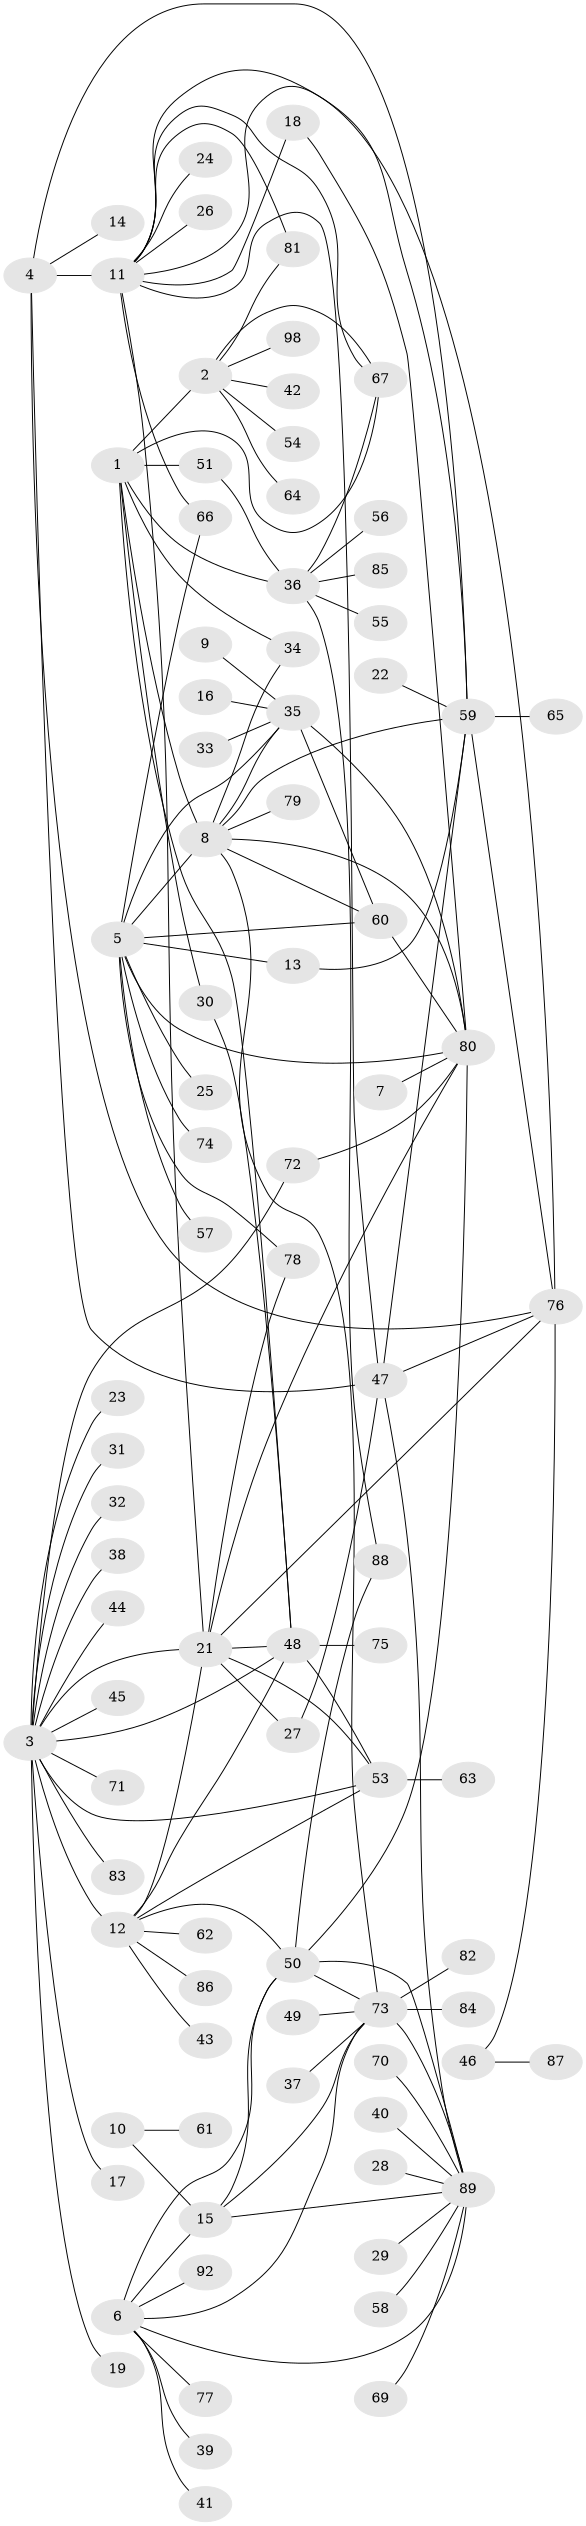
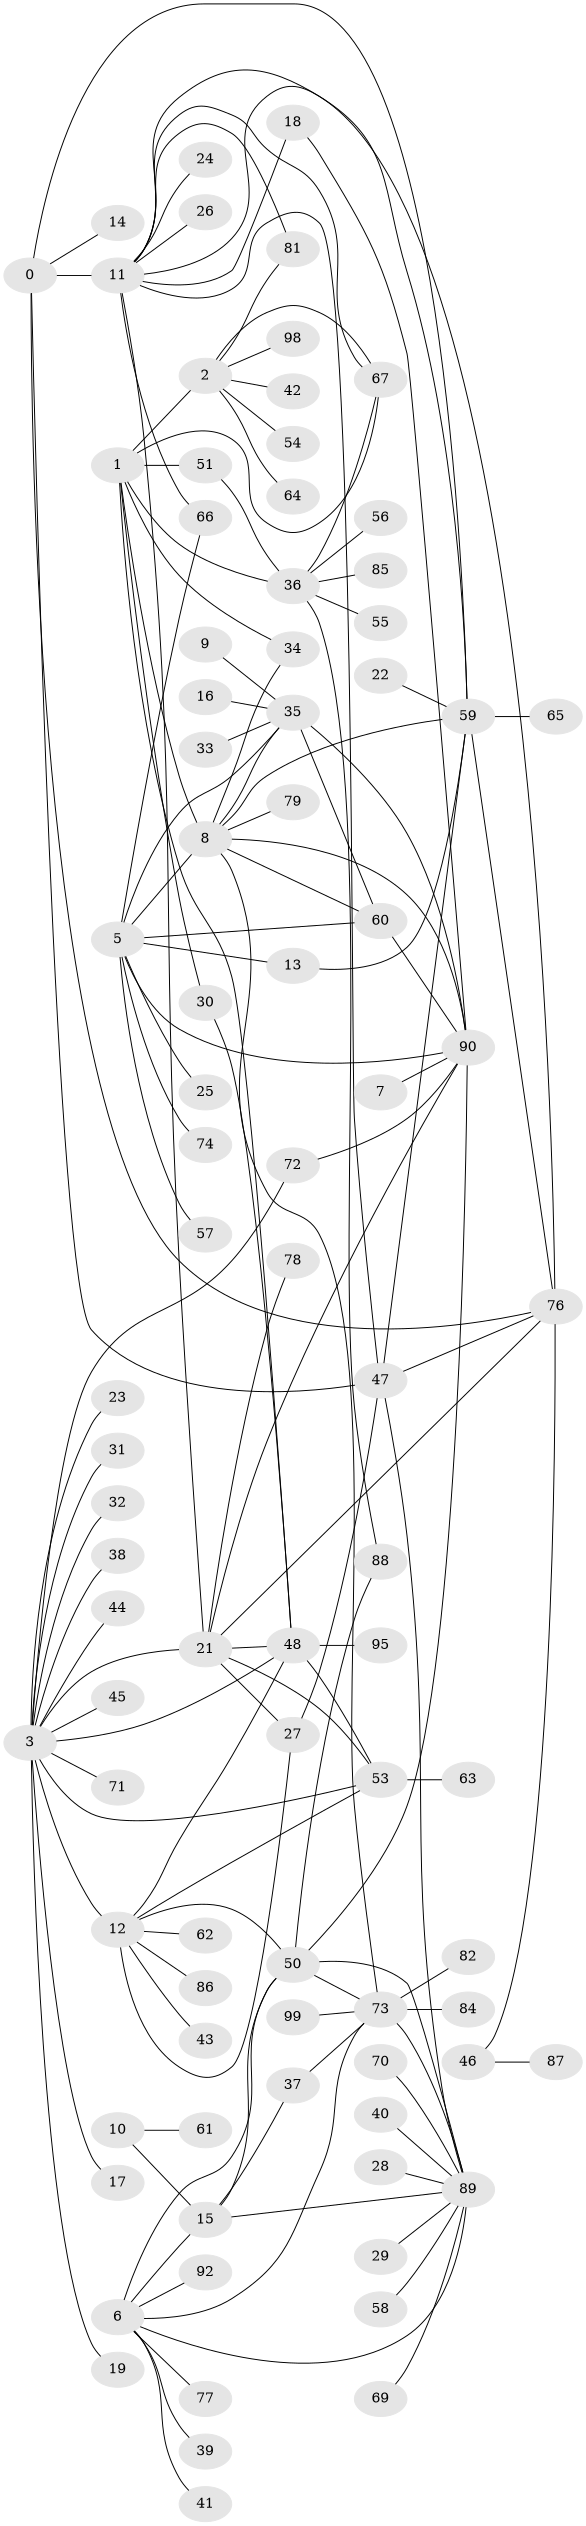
node "4": label "4" -> "0"
node "80": label "80" -> "90"
edge "5" -- "78": removed
node "75": label "75" -> "95"
edge "21" -- "12": now "27" -- "12"
node "83": removed
node "49": label "49" -> "99"
edge "73" -- "15": now "37" -- "15"
